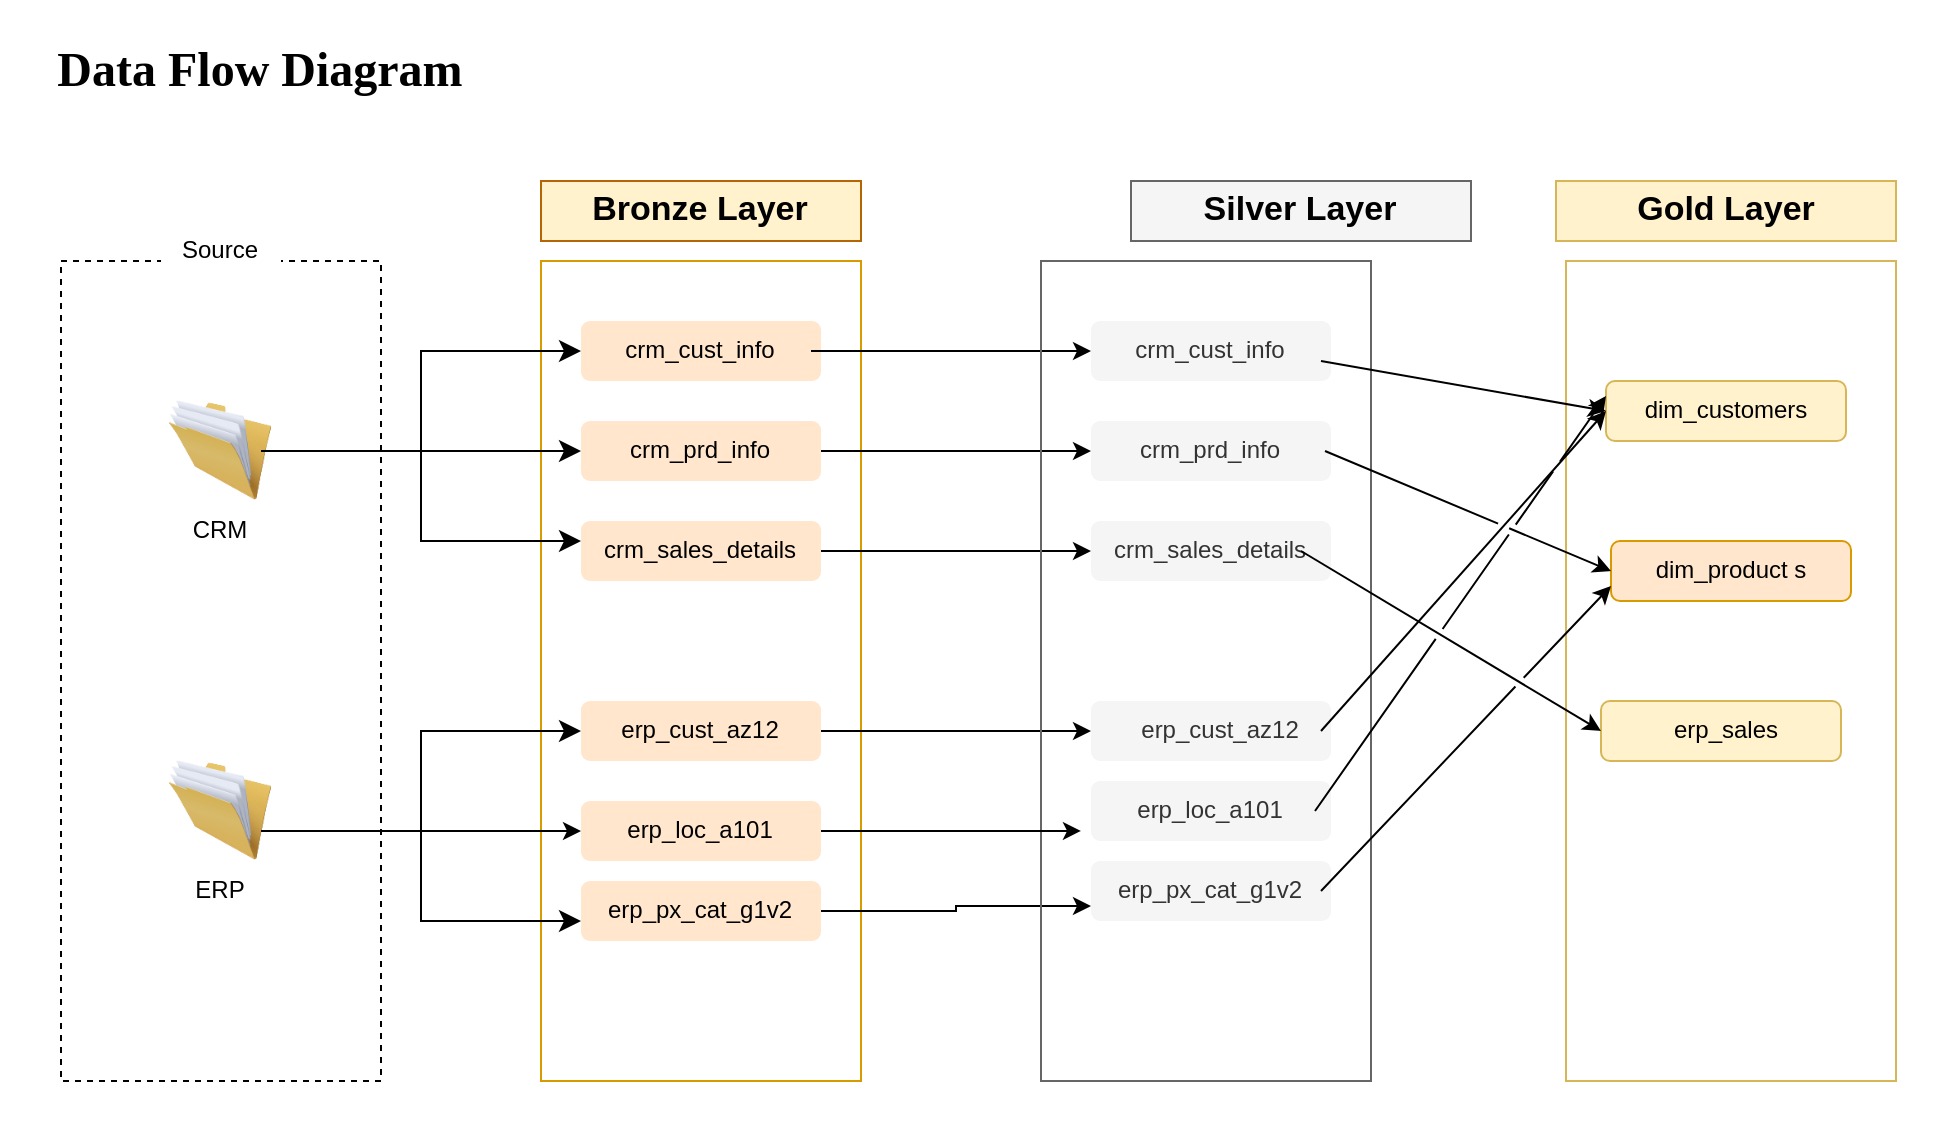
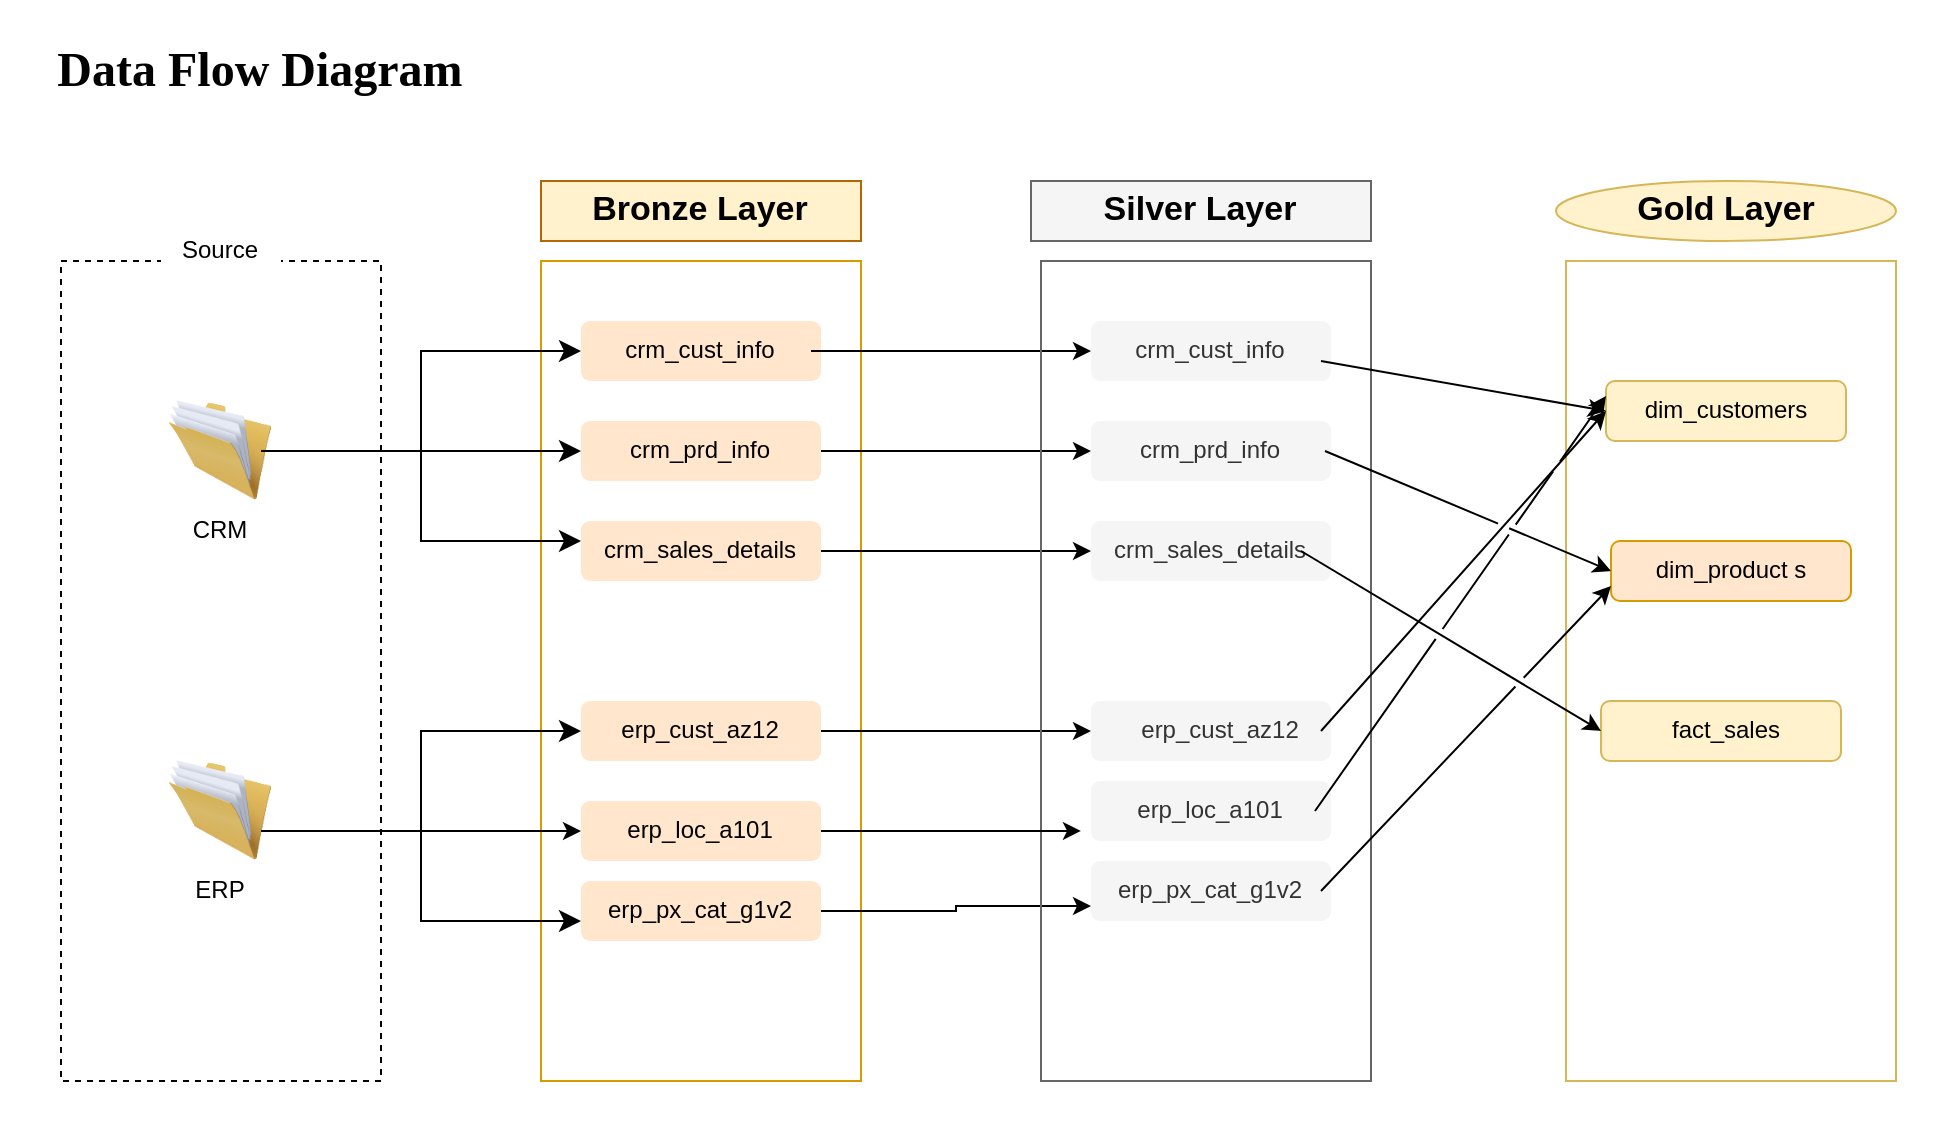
node "Silver Layer": moved (1301, 211) -> (1201, 211)
node "Gold Layer": shape rectangle -> ellipse
node "erp_sales": label "erp_sales" -> "fact_sales"
